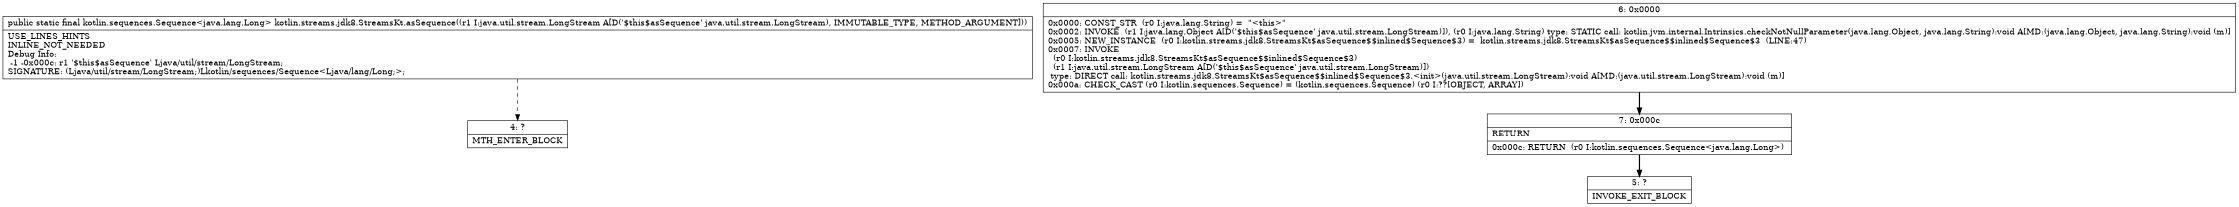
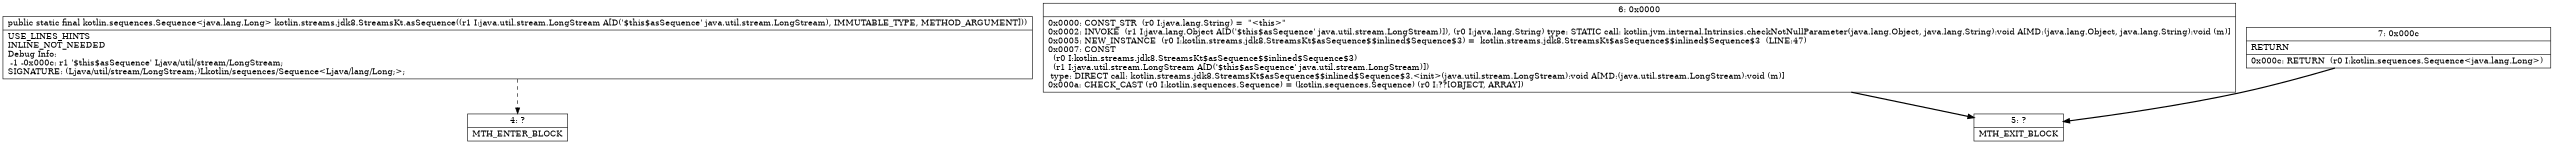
node "6: 0x0000": text "0x0007: INVOKE" -> "0x0007: CONST"
edge "6: 0x0000" -> "7: 0x000c": now "6: 0x0000" -> "5: ?"
node "5: ?": text "INVOKE_EXIT_BLOCK" -> "MTH_EXIT_BLOCK"
